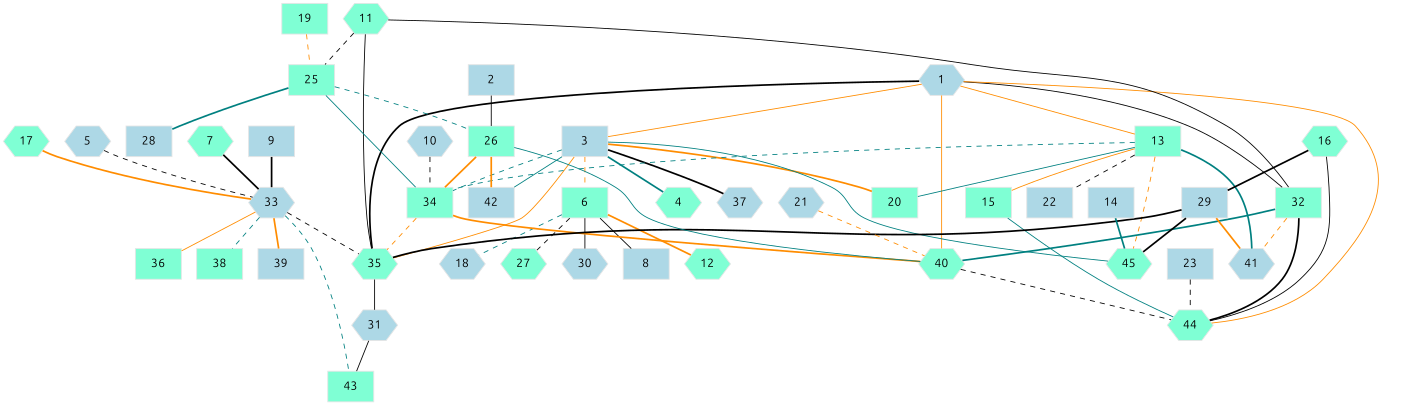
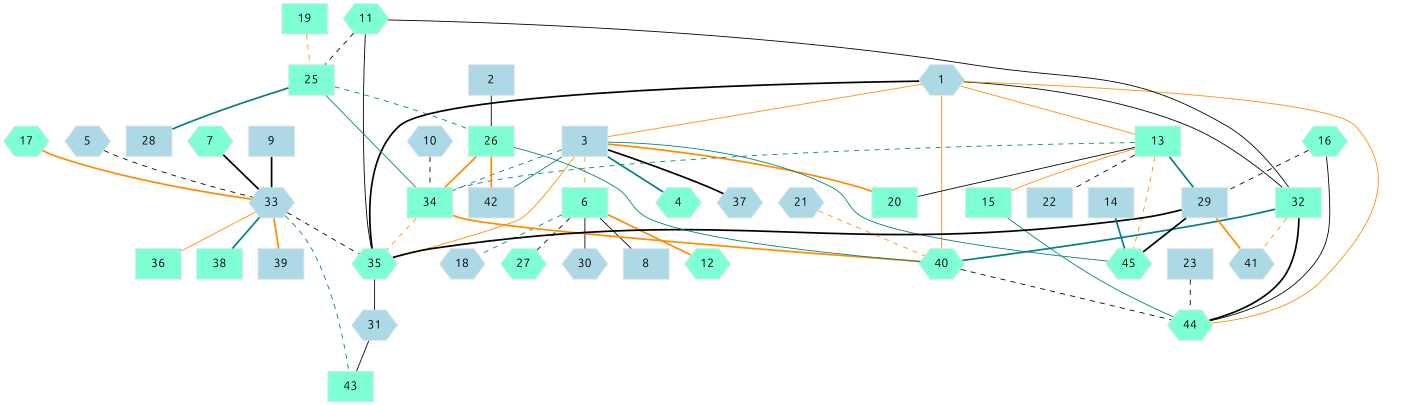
edge "13" -- "20": color teal -> black
edge "16" -- "29": style bold -> dashed
edge "13" -- "41": now "13" -- "29"
edge "33" -- "38": style dashed -> bold
